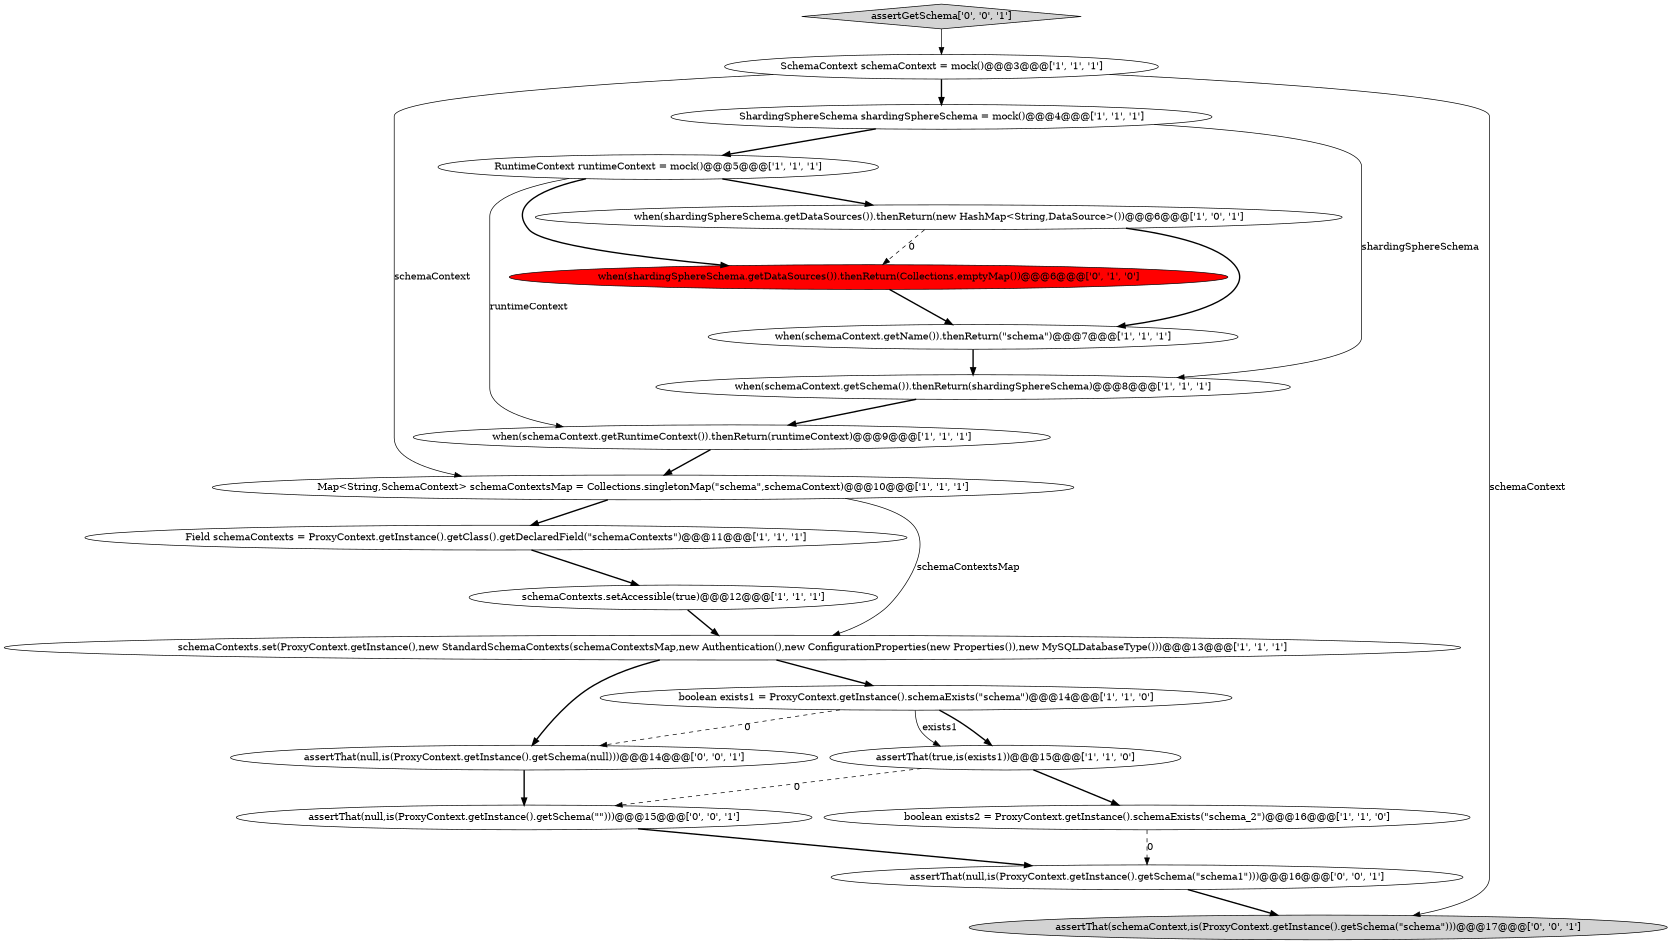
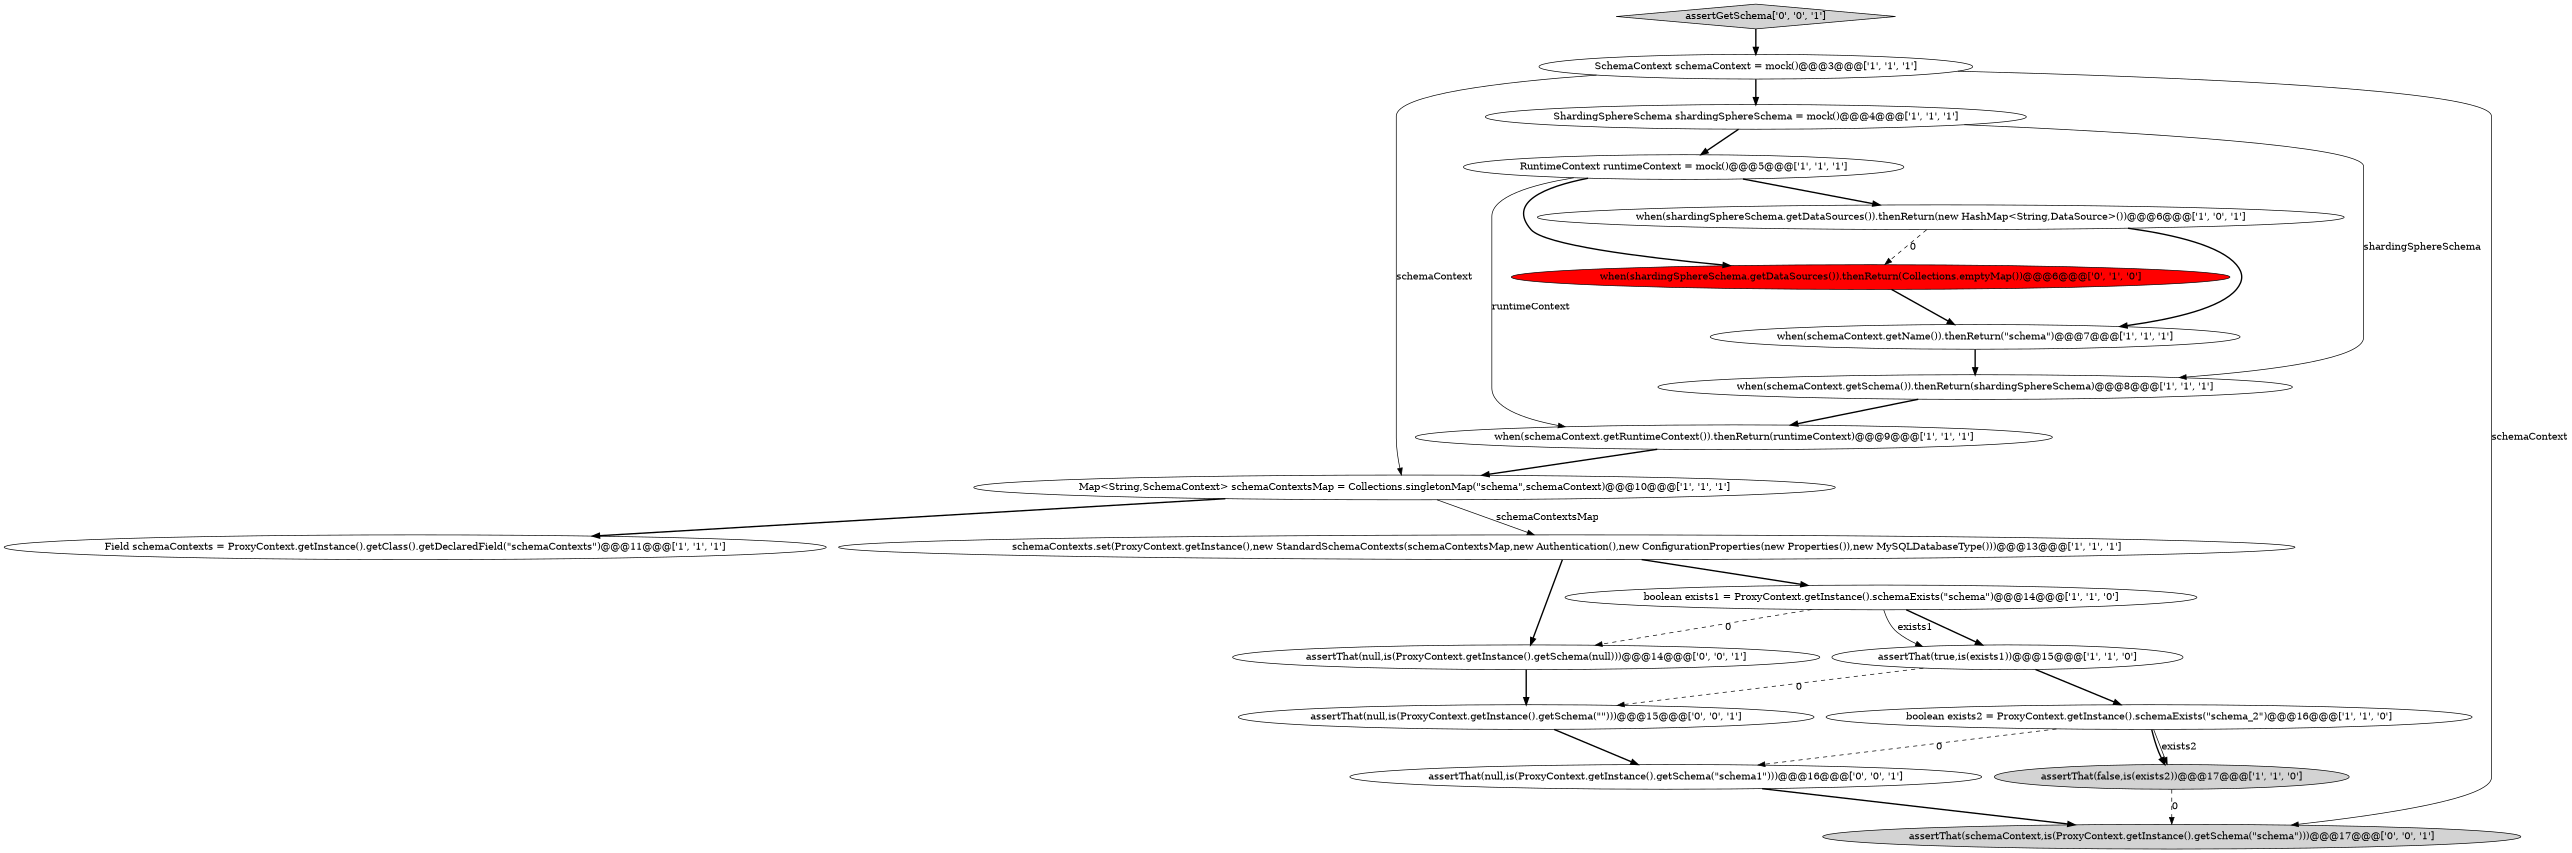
edge "assertGetSchema['0', '0', '1']" -> "SchemaContext schemaContext = mock()@@@3@@@['1', '1', '1']": style solid -> bold
node "schemaContexts.setAccessible(true)@@@12@@@['1', '1', '1']": removed
node "assertThat(false,is(exists2))@@@17@@@['1', '1', '0']": added
